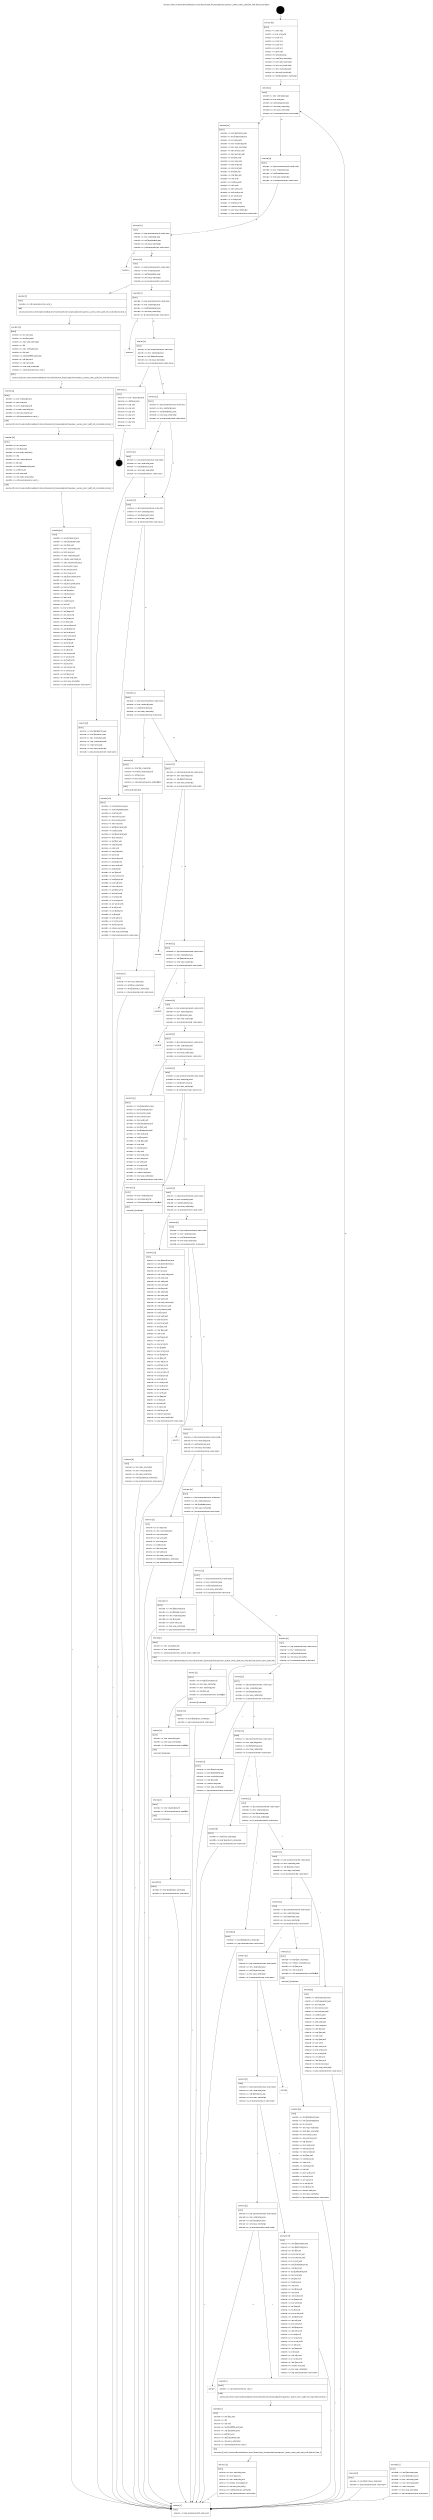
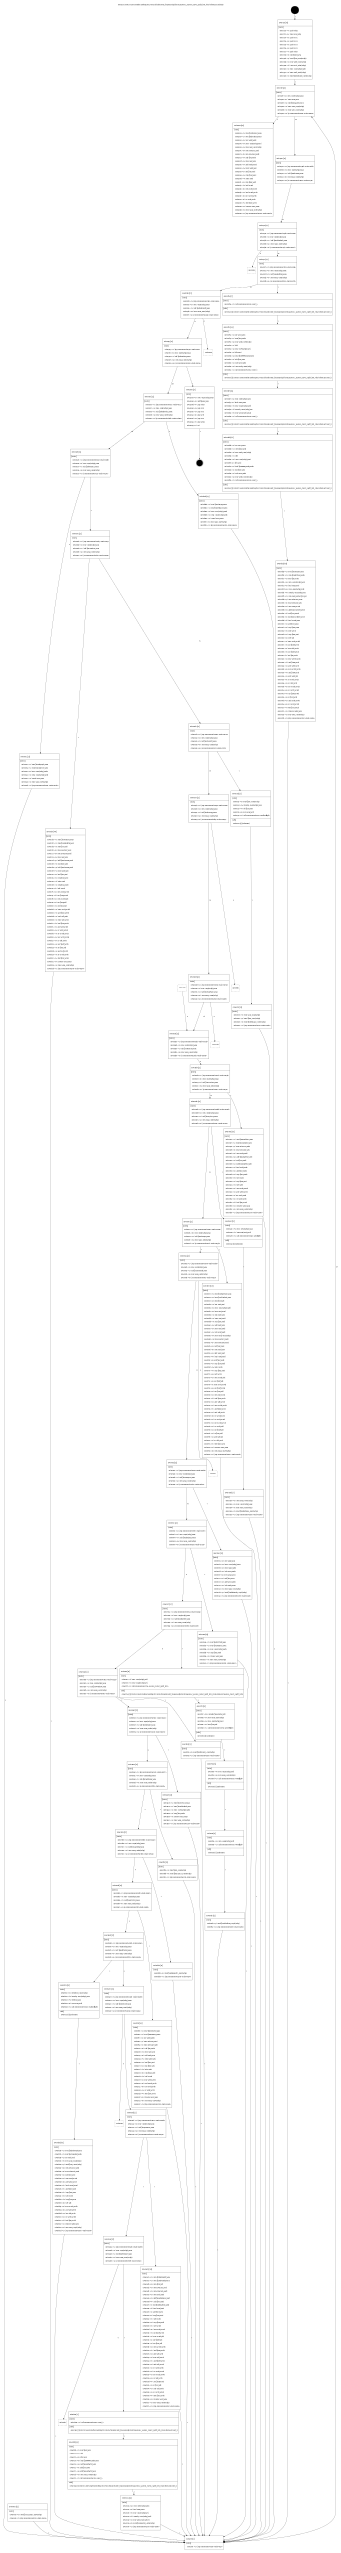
edge "0x401810 [25]" -> "0x401842 [25]": now "0x401810 [25]" -> "0x401bde [27]"
edge "0x4018a6 [25]" -> "0x4020d6": reversed
